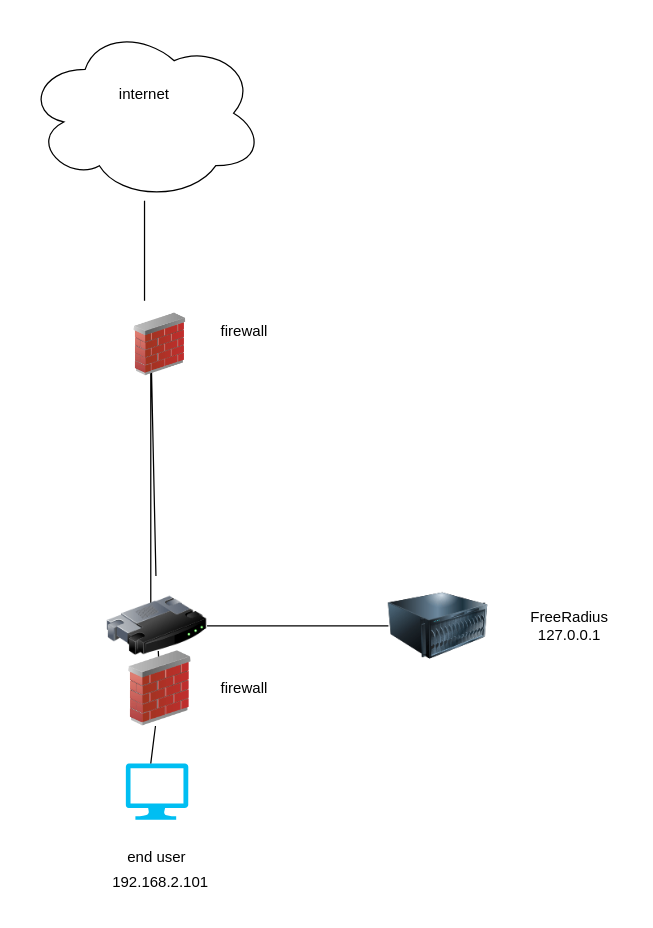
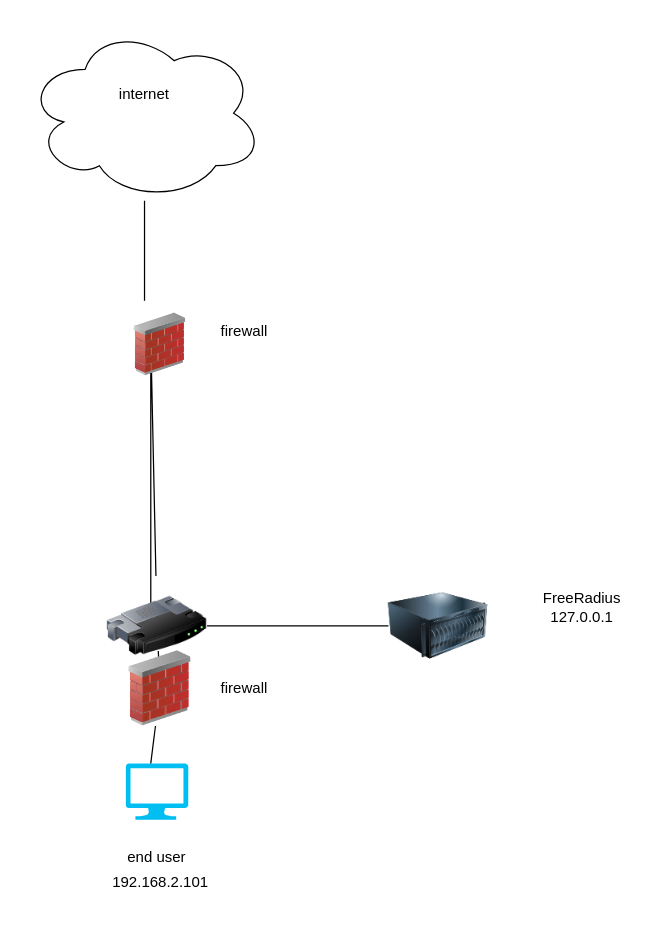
node "FreeRadius 127.0.0.1": moved (569, 626) -> (582, 607)
